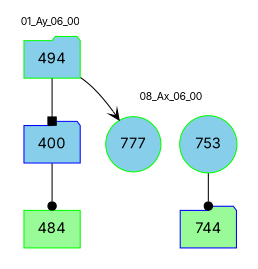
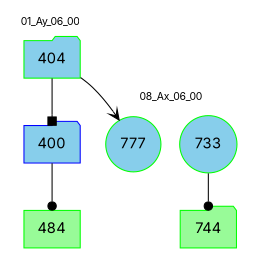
node "494": label "494" -> "404"
node "753": label "753" -> "733"
node "744": color blue -> green
